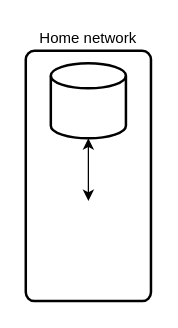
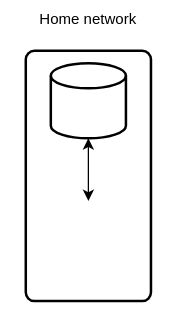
node "Home network": moved (88, 38) -> (88, 19)
